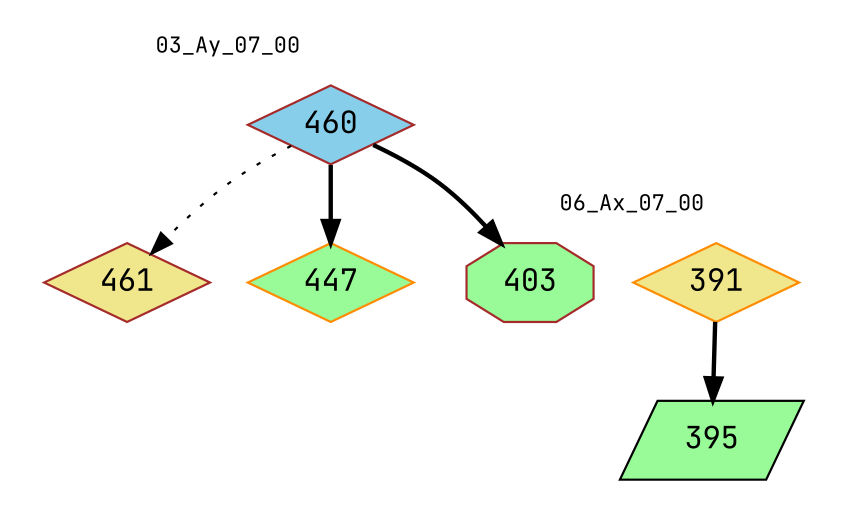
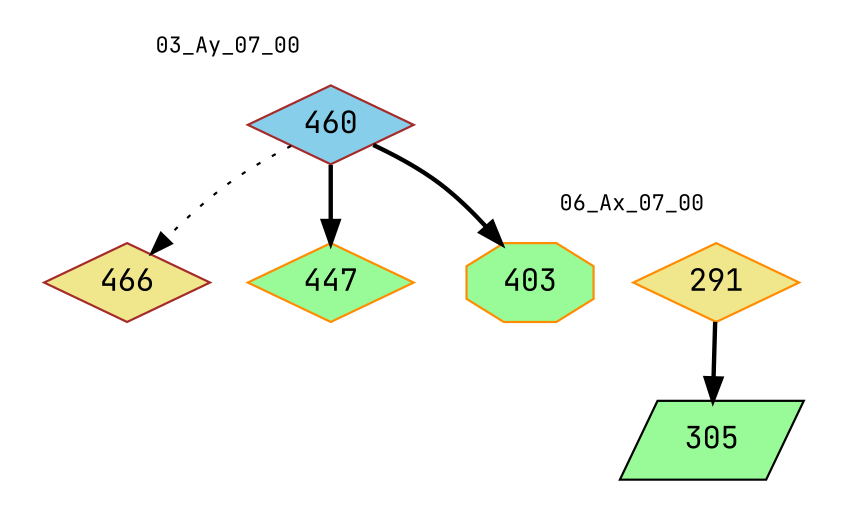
node "461": label "461" -> "466"
node "403": color brown -> darkorange
node "391": label "391" -> "291"
node "395": label "395" -> "305"
